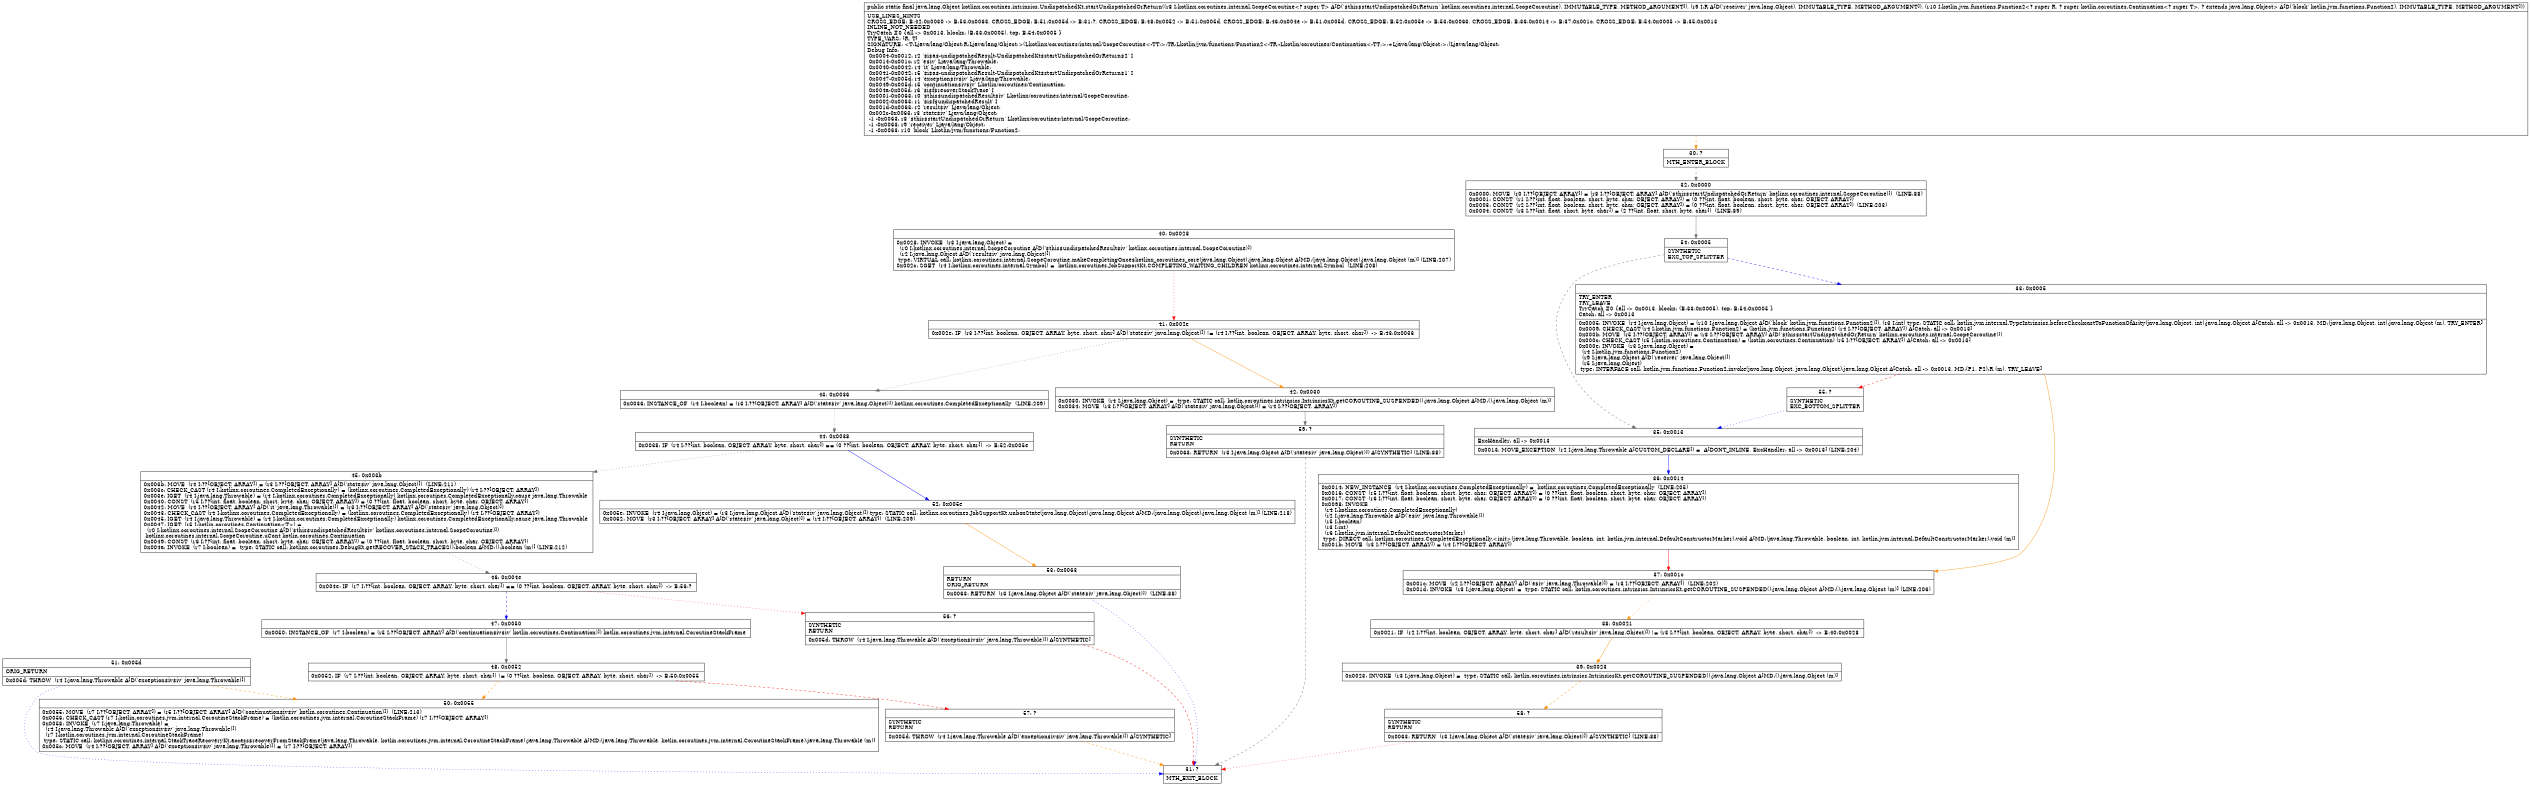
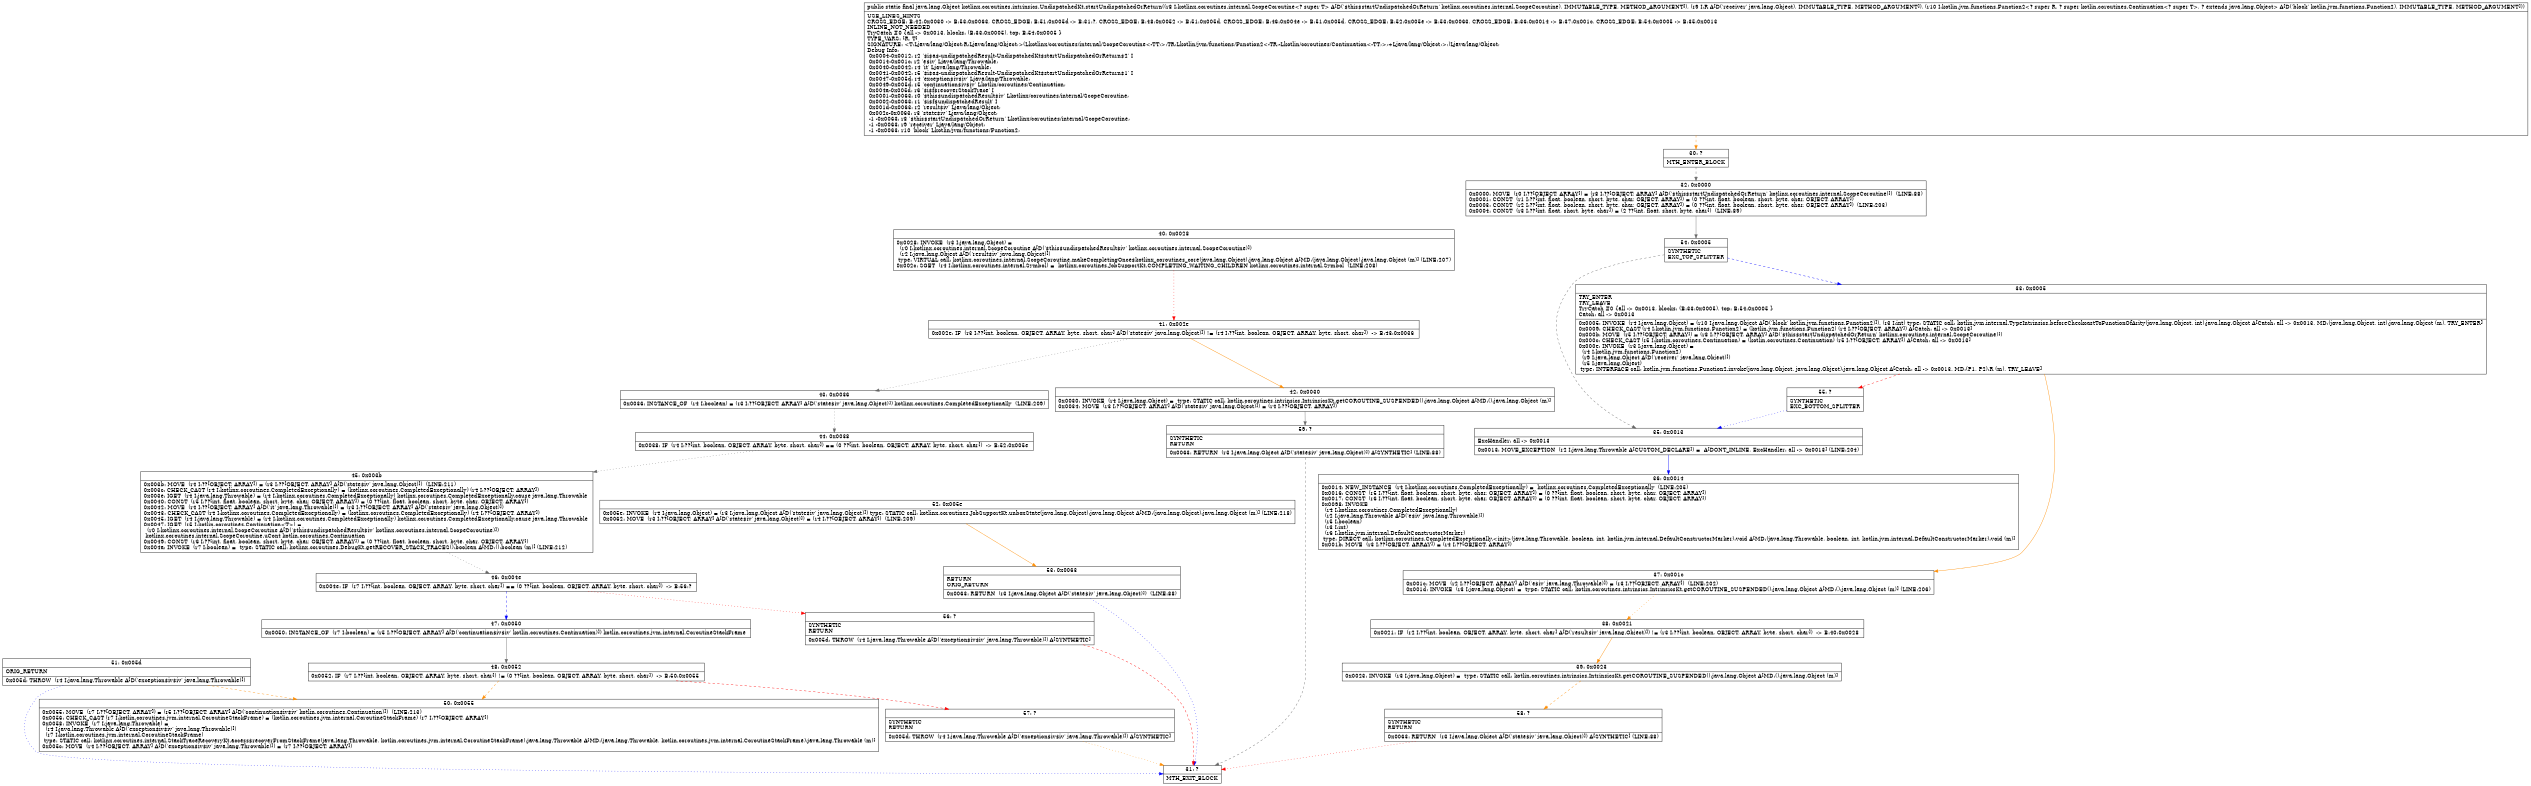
edge "44: 0x0038" -> "52: 0x005e": removed
edge "36: 0x0014" -> "37: 0x001c": removed
edge "57: ?" -> "31: ?": style dashed -> dotted
